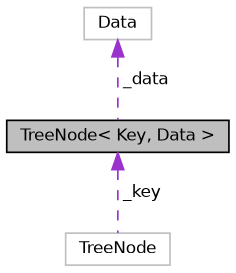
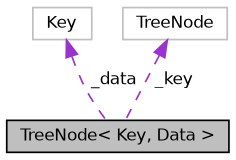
node "Data": label "Data" -> "Key"
edge "TreeNode" -> "TreeNode< Key, Data >": reversed
